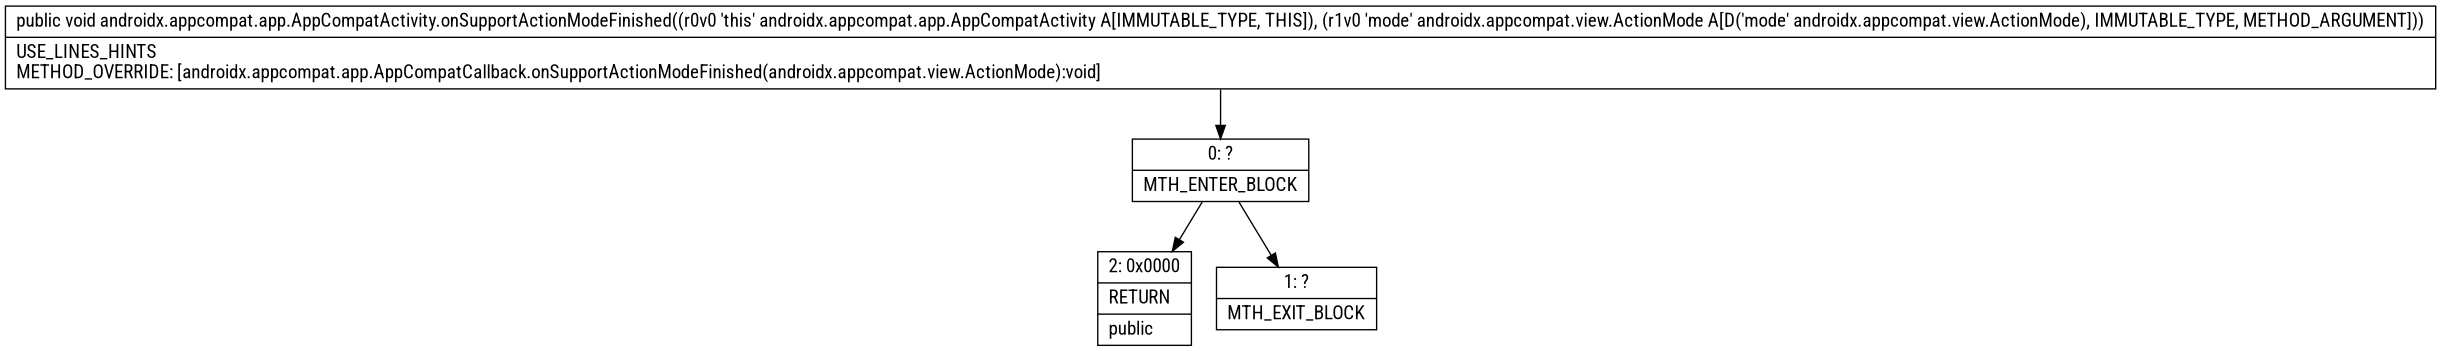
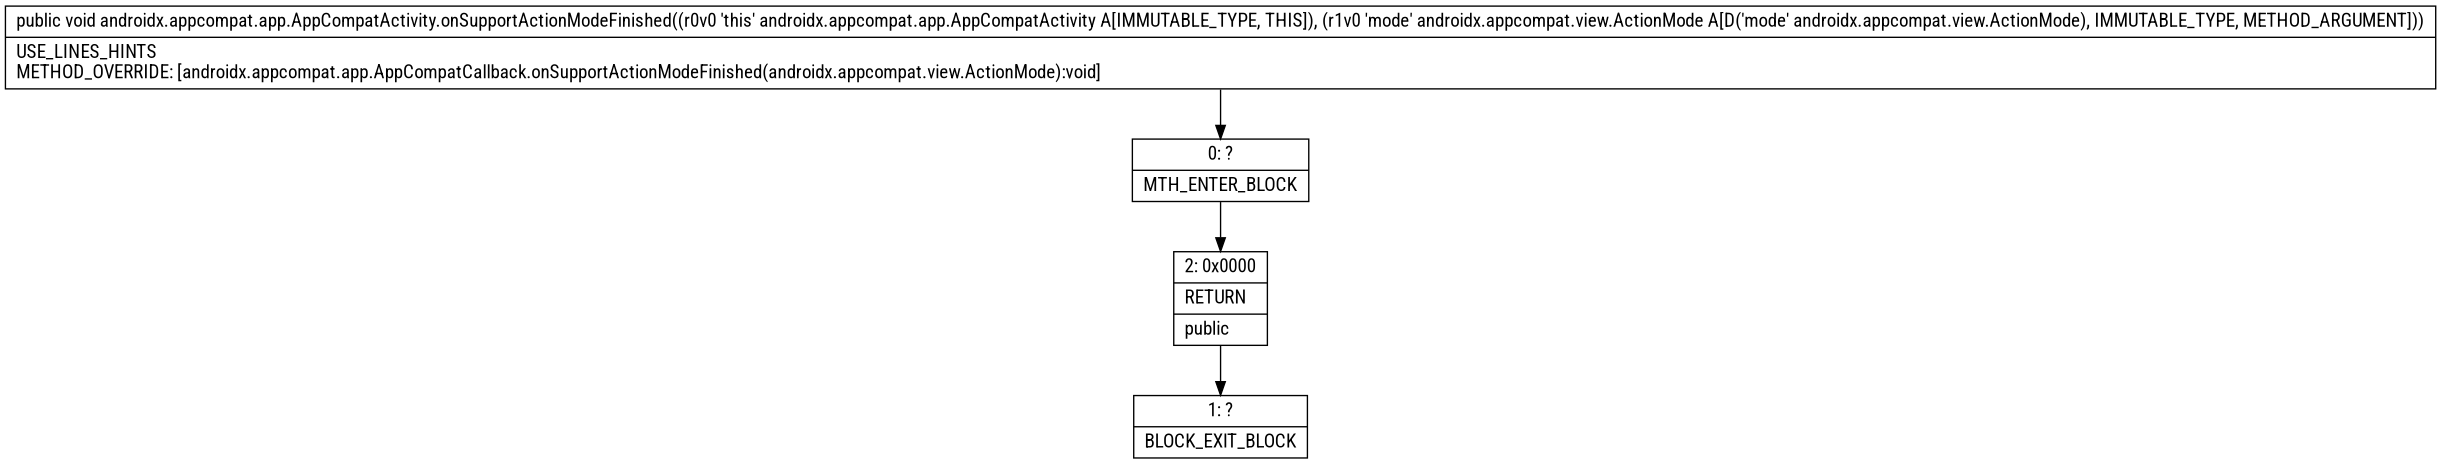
edge "0: ?" -> "1: ?": now "2: 0x0000" -> "1: ?"
node "1: ?": text "MTH_EXIT_BLOCK" -> "BLOCK_EXIT_BLOCK"
